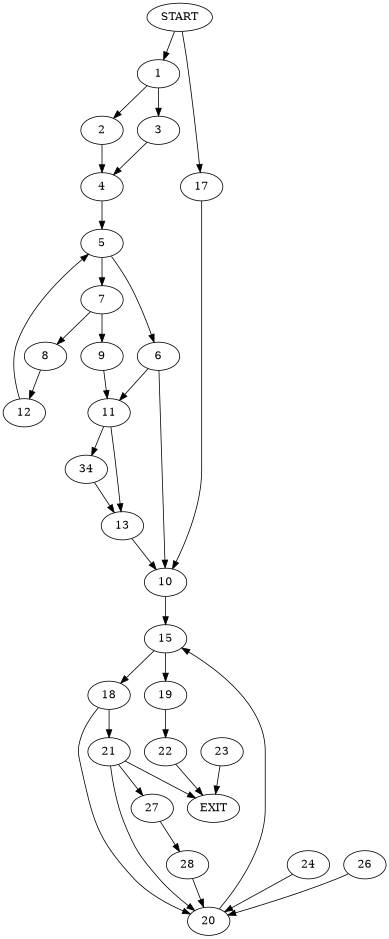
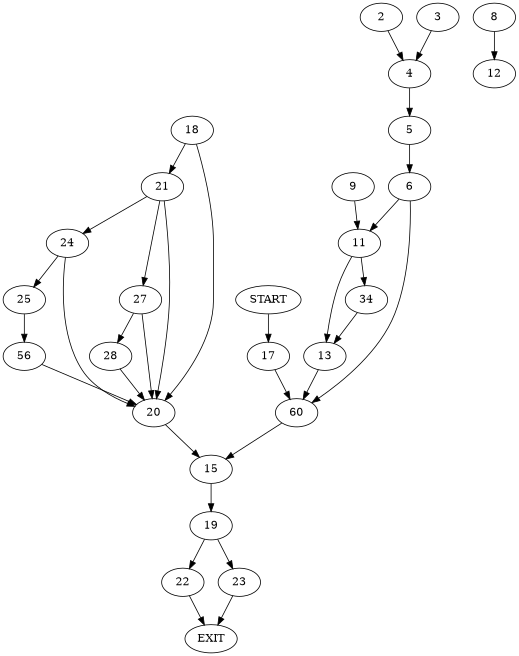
node "1": removed
node "25": added
node "7": removed
edge "12" -> "5": removed
edge "27" -> "20": added
edge "19" -> "23": added
node "10": label "10" -> "60"
edge "15" -> "18": removed
edge "21" -> "EXIT": now "21" -> "24"
node "26": label "26" -> "56"
